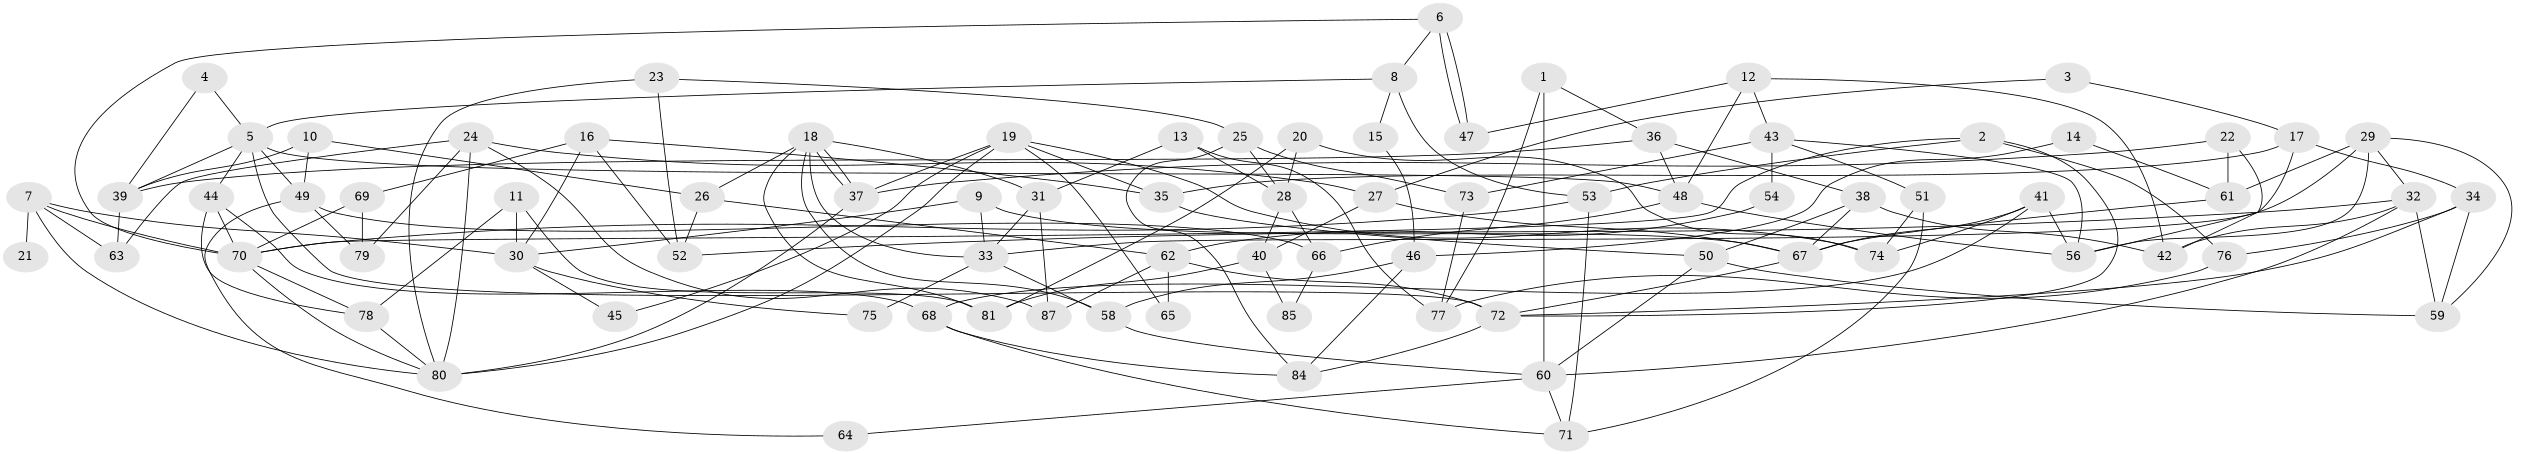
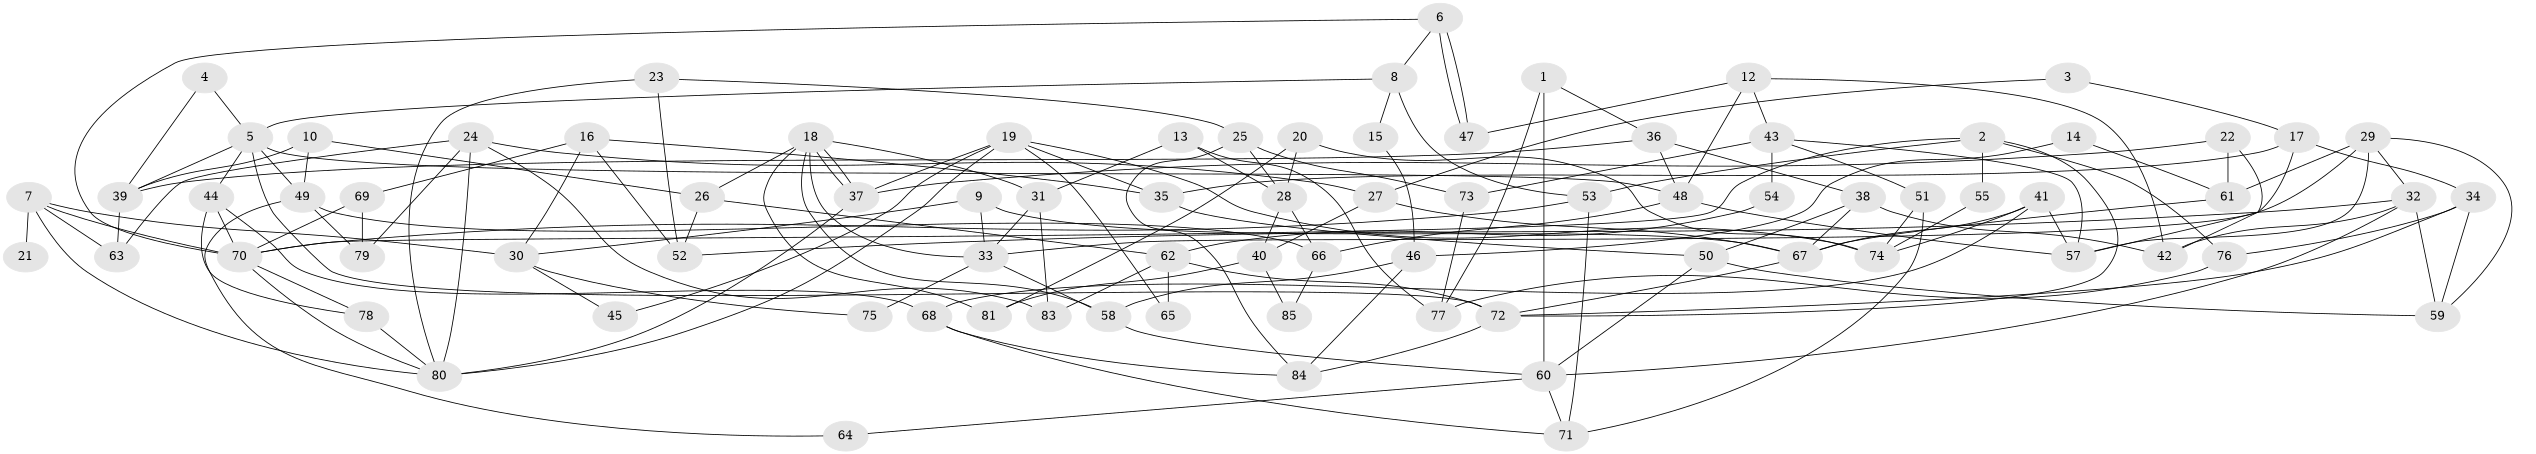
node "11": removed
node "55": added
node "56": label "56" -> "57"
node "87": label "87" -> "83"
